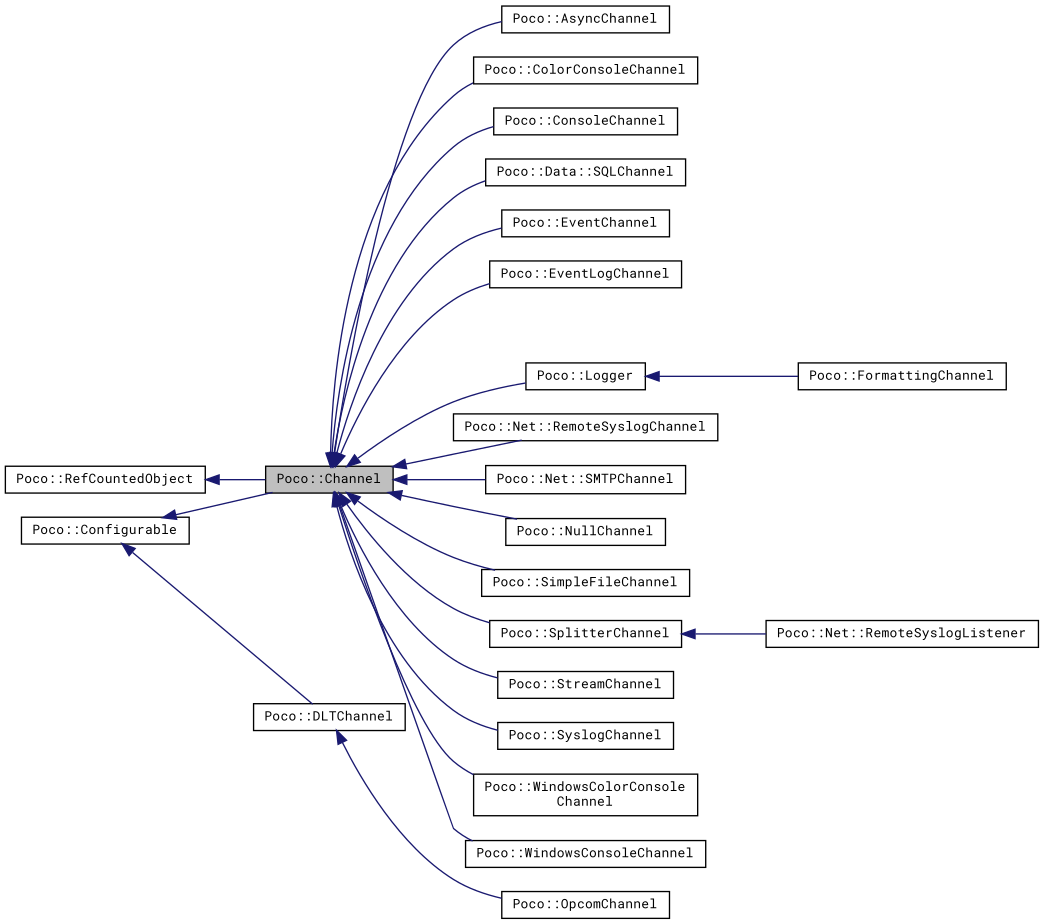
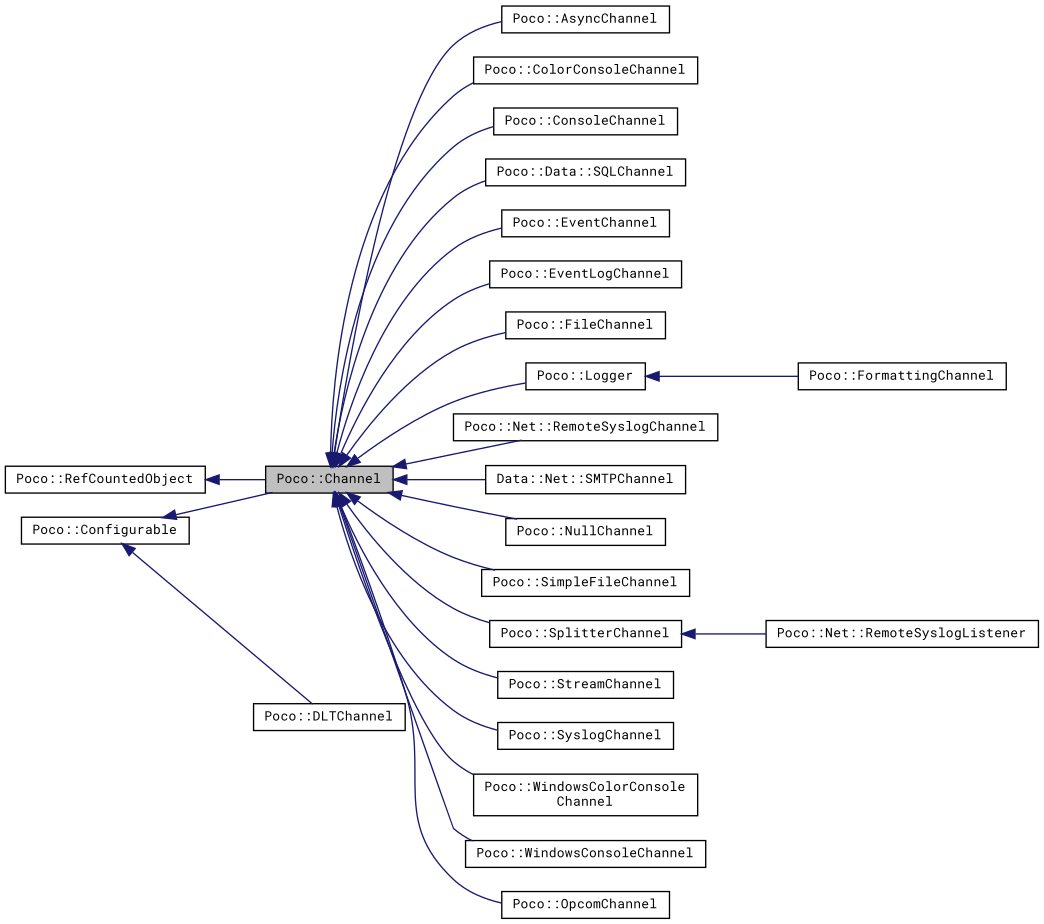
node "Poco::FileChannel": added
node "Poco::Net::SMTPChannel": label "Poco::Net::SMTPChannel" -> "Data::Net::SMTPChannel"
edge "Poco::OpcomChannel" -> "Poco::DLTChannel": now "Poco::OpcomChannel" -> "Poco::Channel"
